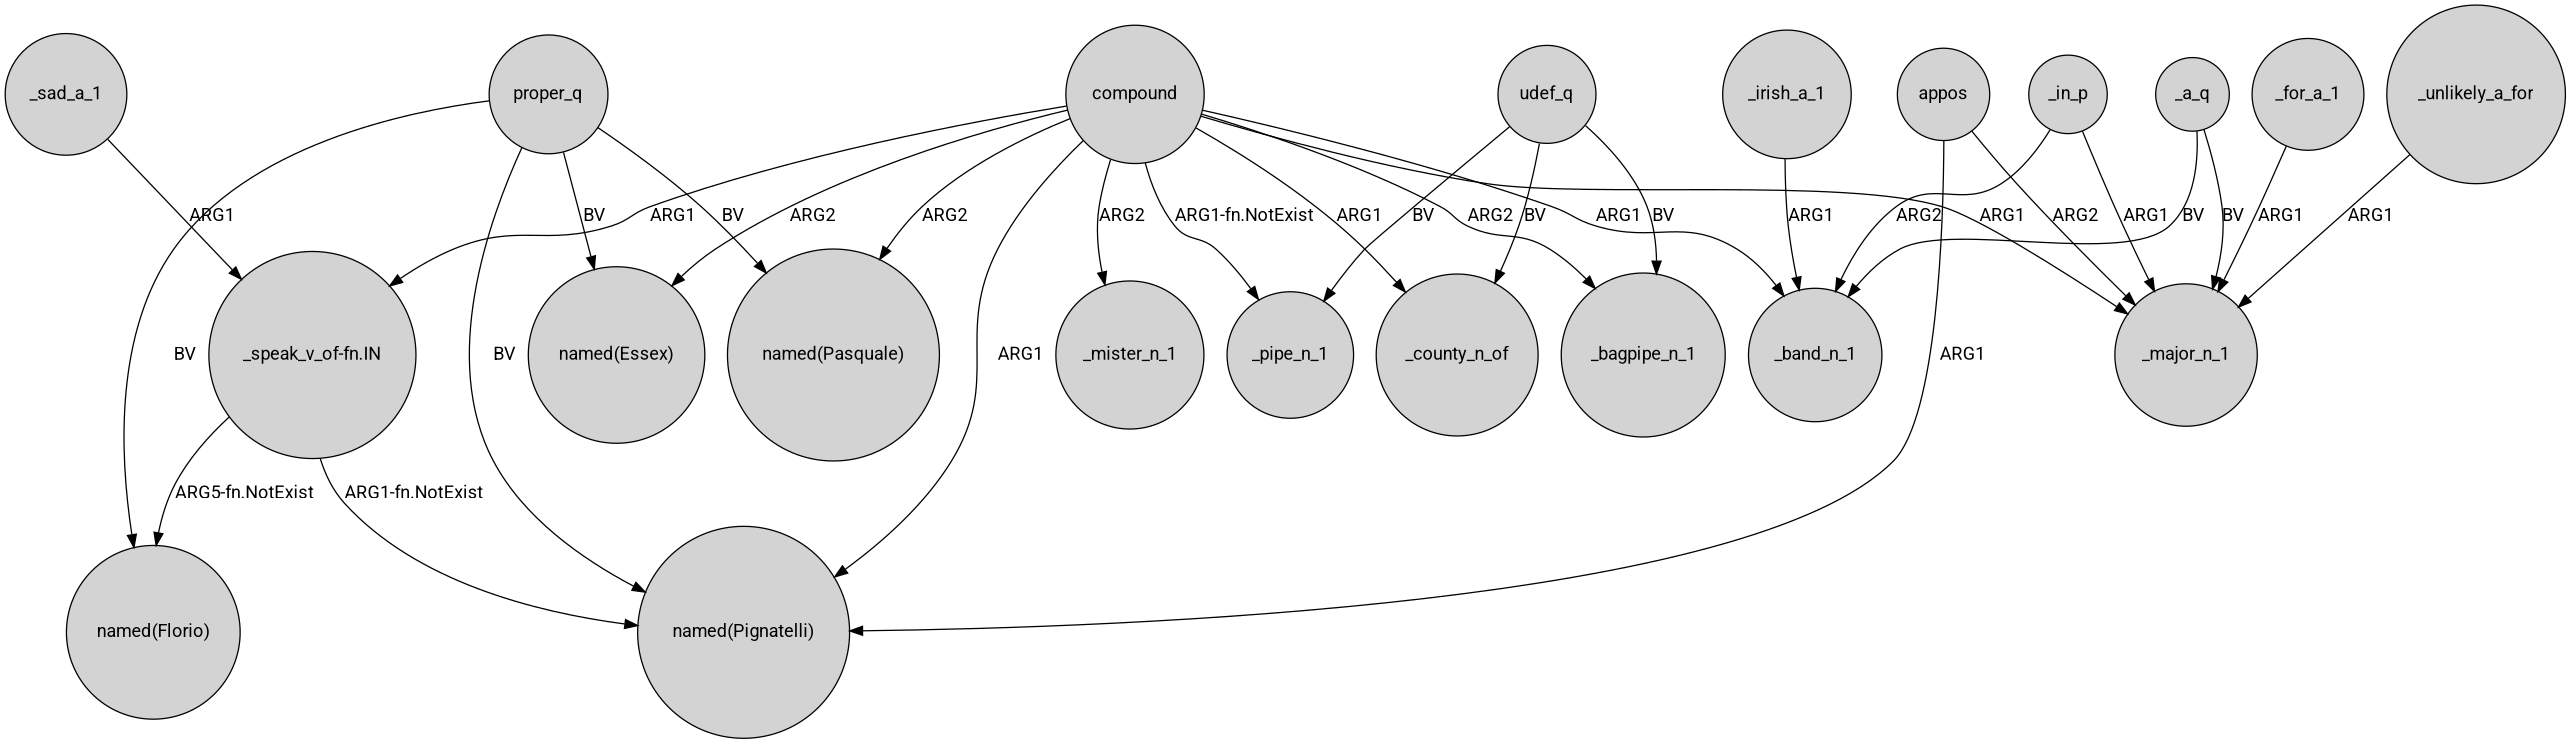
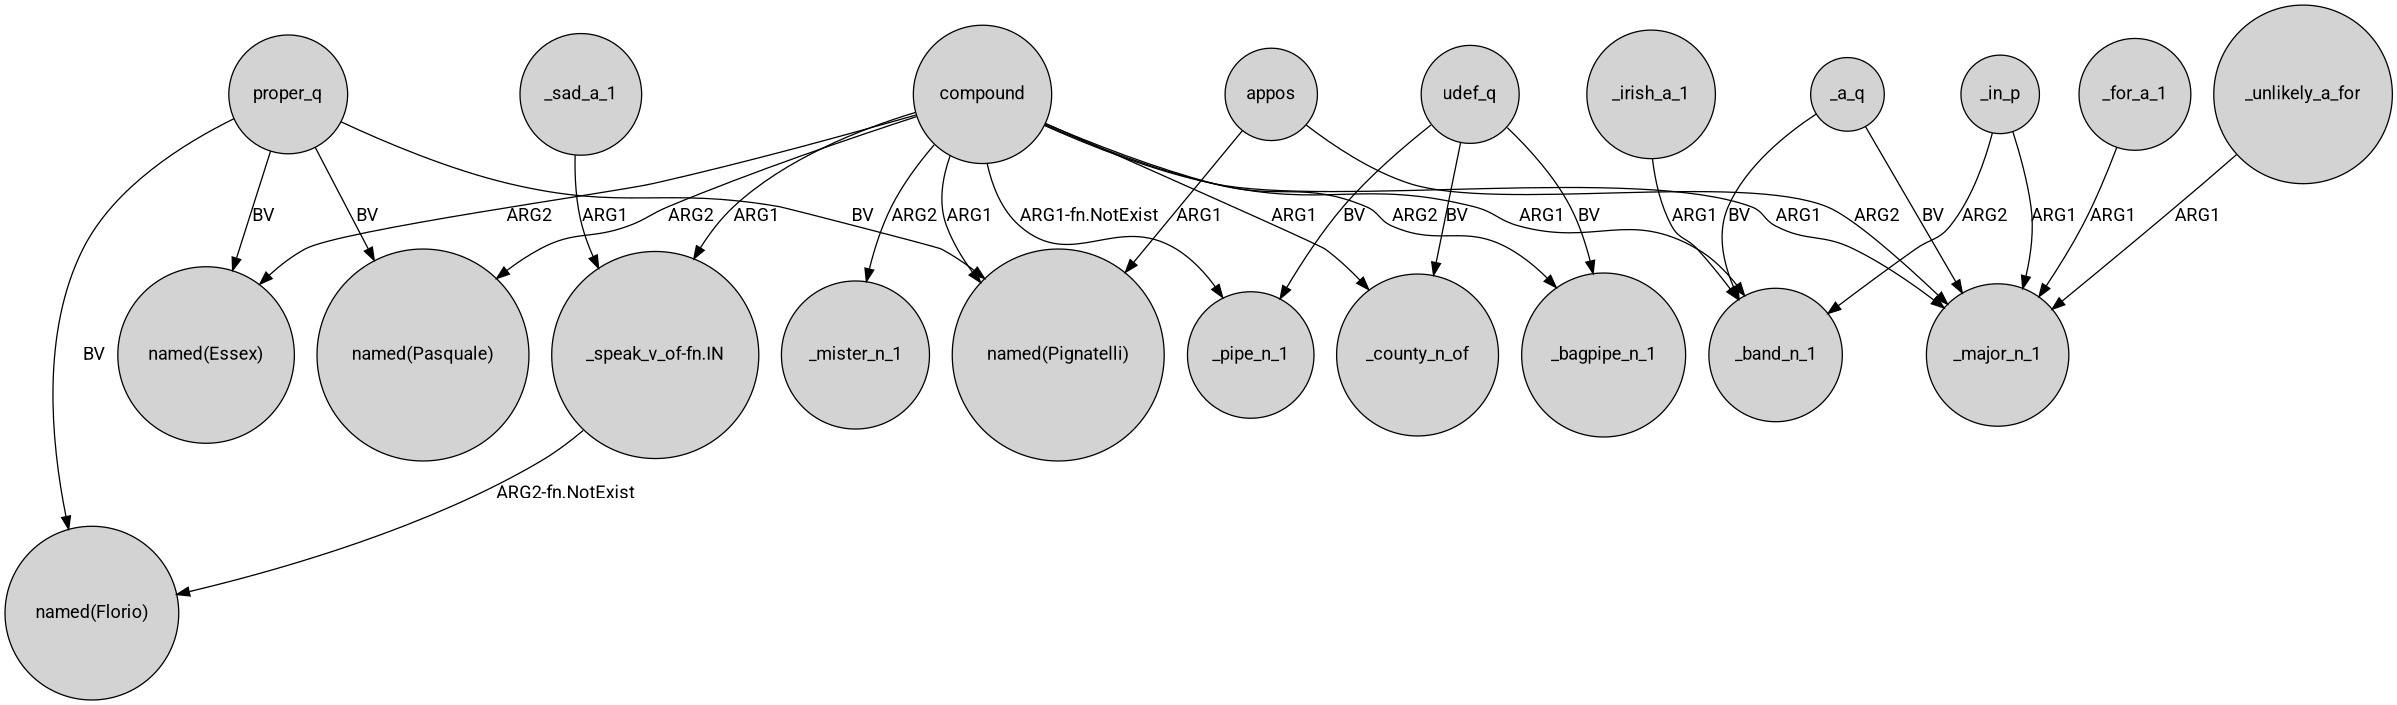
edge "_speak_v_of-fn.IN" -> "named(Florio)": label "ARG5-fn.NotExist" -> "ARG2-fn.NotExist"
edge "_speak_v_of-fn.IN" -> "named(Pignatelli)": removed, label "ARG1-fn.NotExist"
